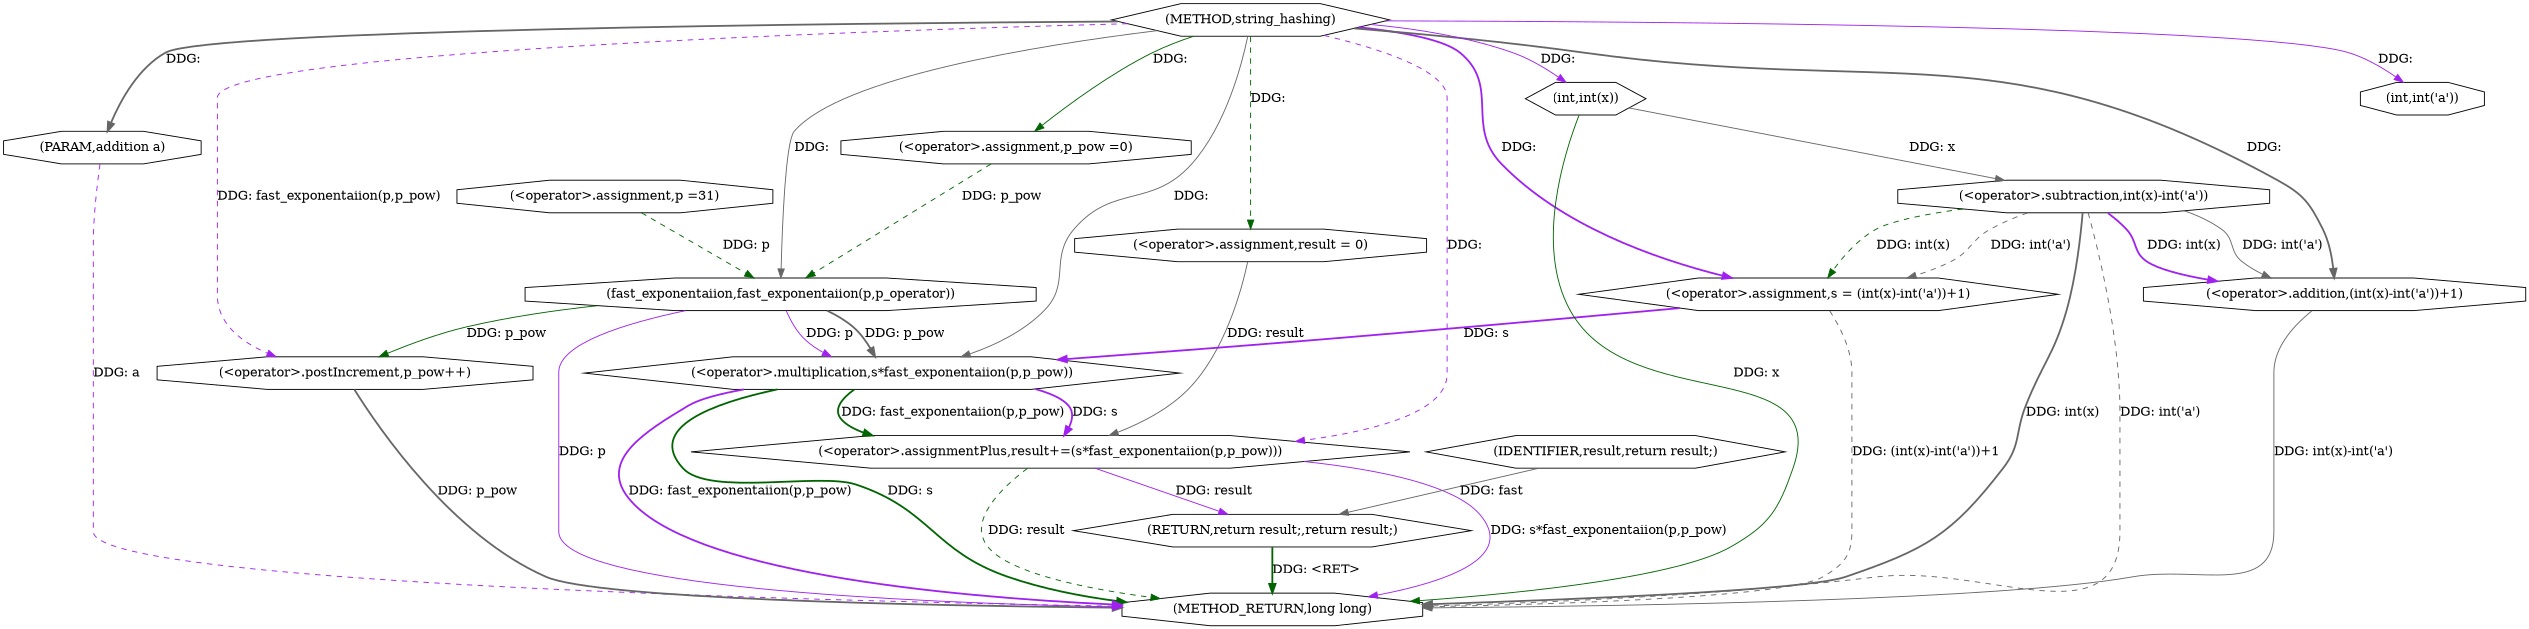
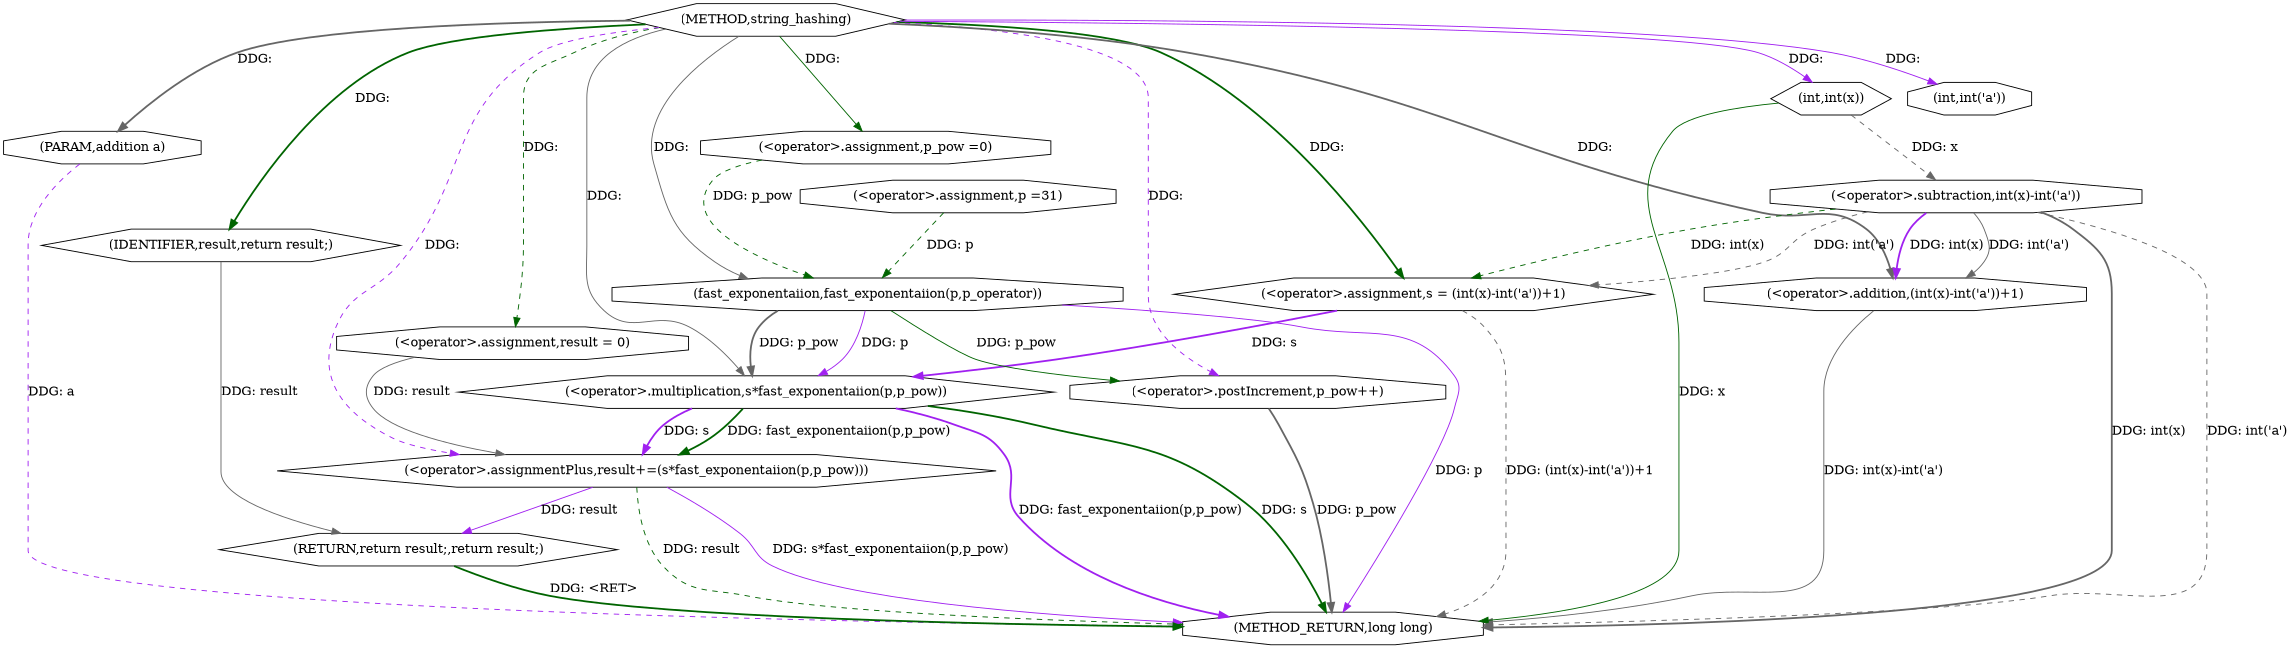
edge "(METHOD,string_hashing)" -> "(IDENTIFIER,result,return result;)": added, label "DDG:"
edge "(int,int(x))" -> "(<operator>.subtraction,int(x)-int('a'))": style solid -> dashed
edge "(METHOD,string_hashing)" -> "(<operator>.assignment,s = (int(x)-int('a'))+1)": color purple -> darkgreen
edge "(METHOD,string_hashing)" -> "(<operator>.postIncrement,p_pow++)": label "DDG: fast_exponentaiion(p,p_pow)" -> "DDG: "
edge "(IDENTIFIER,result,return result;)" -> "(RETURN,return result;,return result;)": label "DDG: fast" -> "DDG: result"
